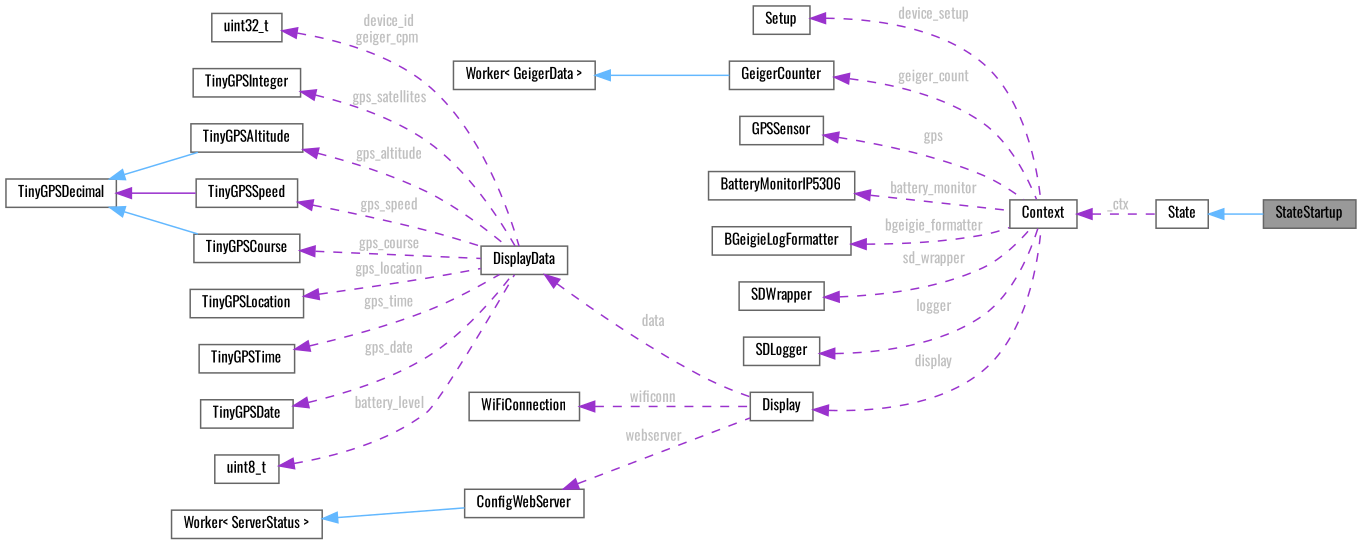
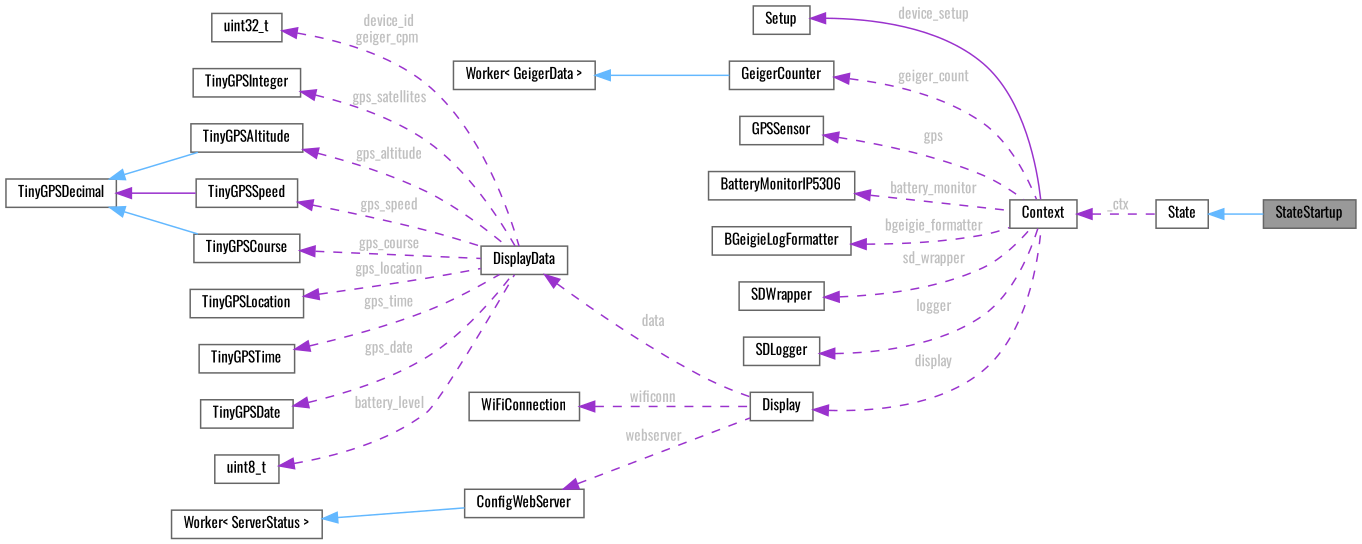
edge "Context" -> "Setup": style dashed -> solid
